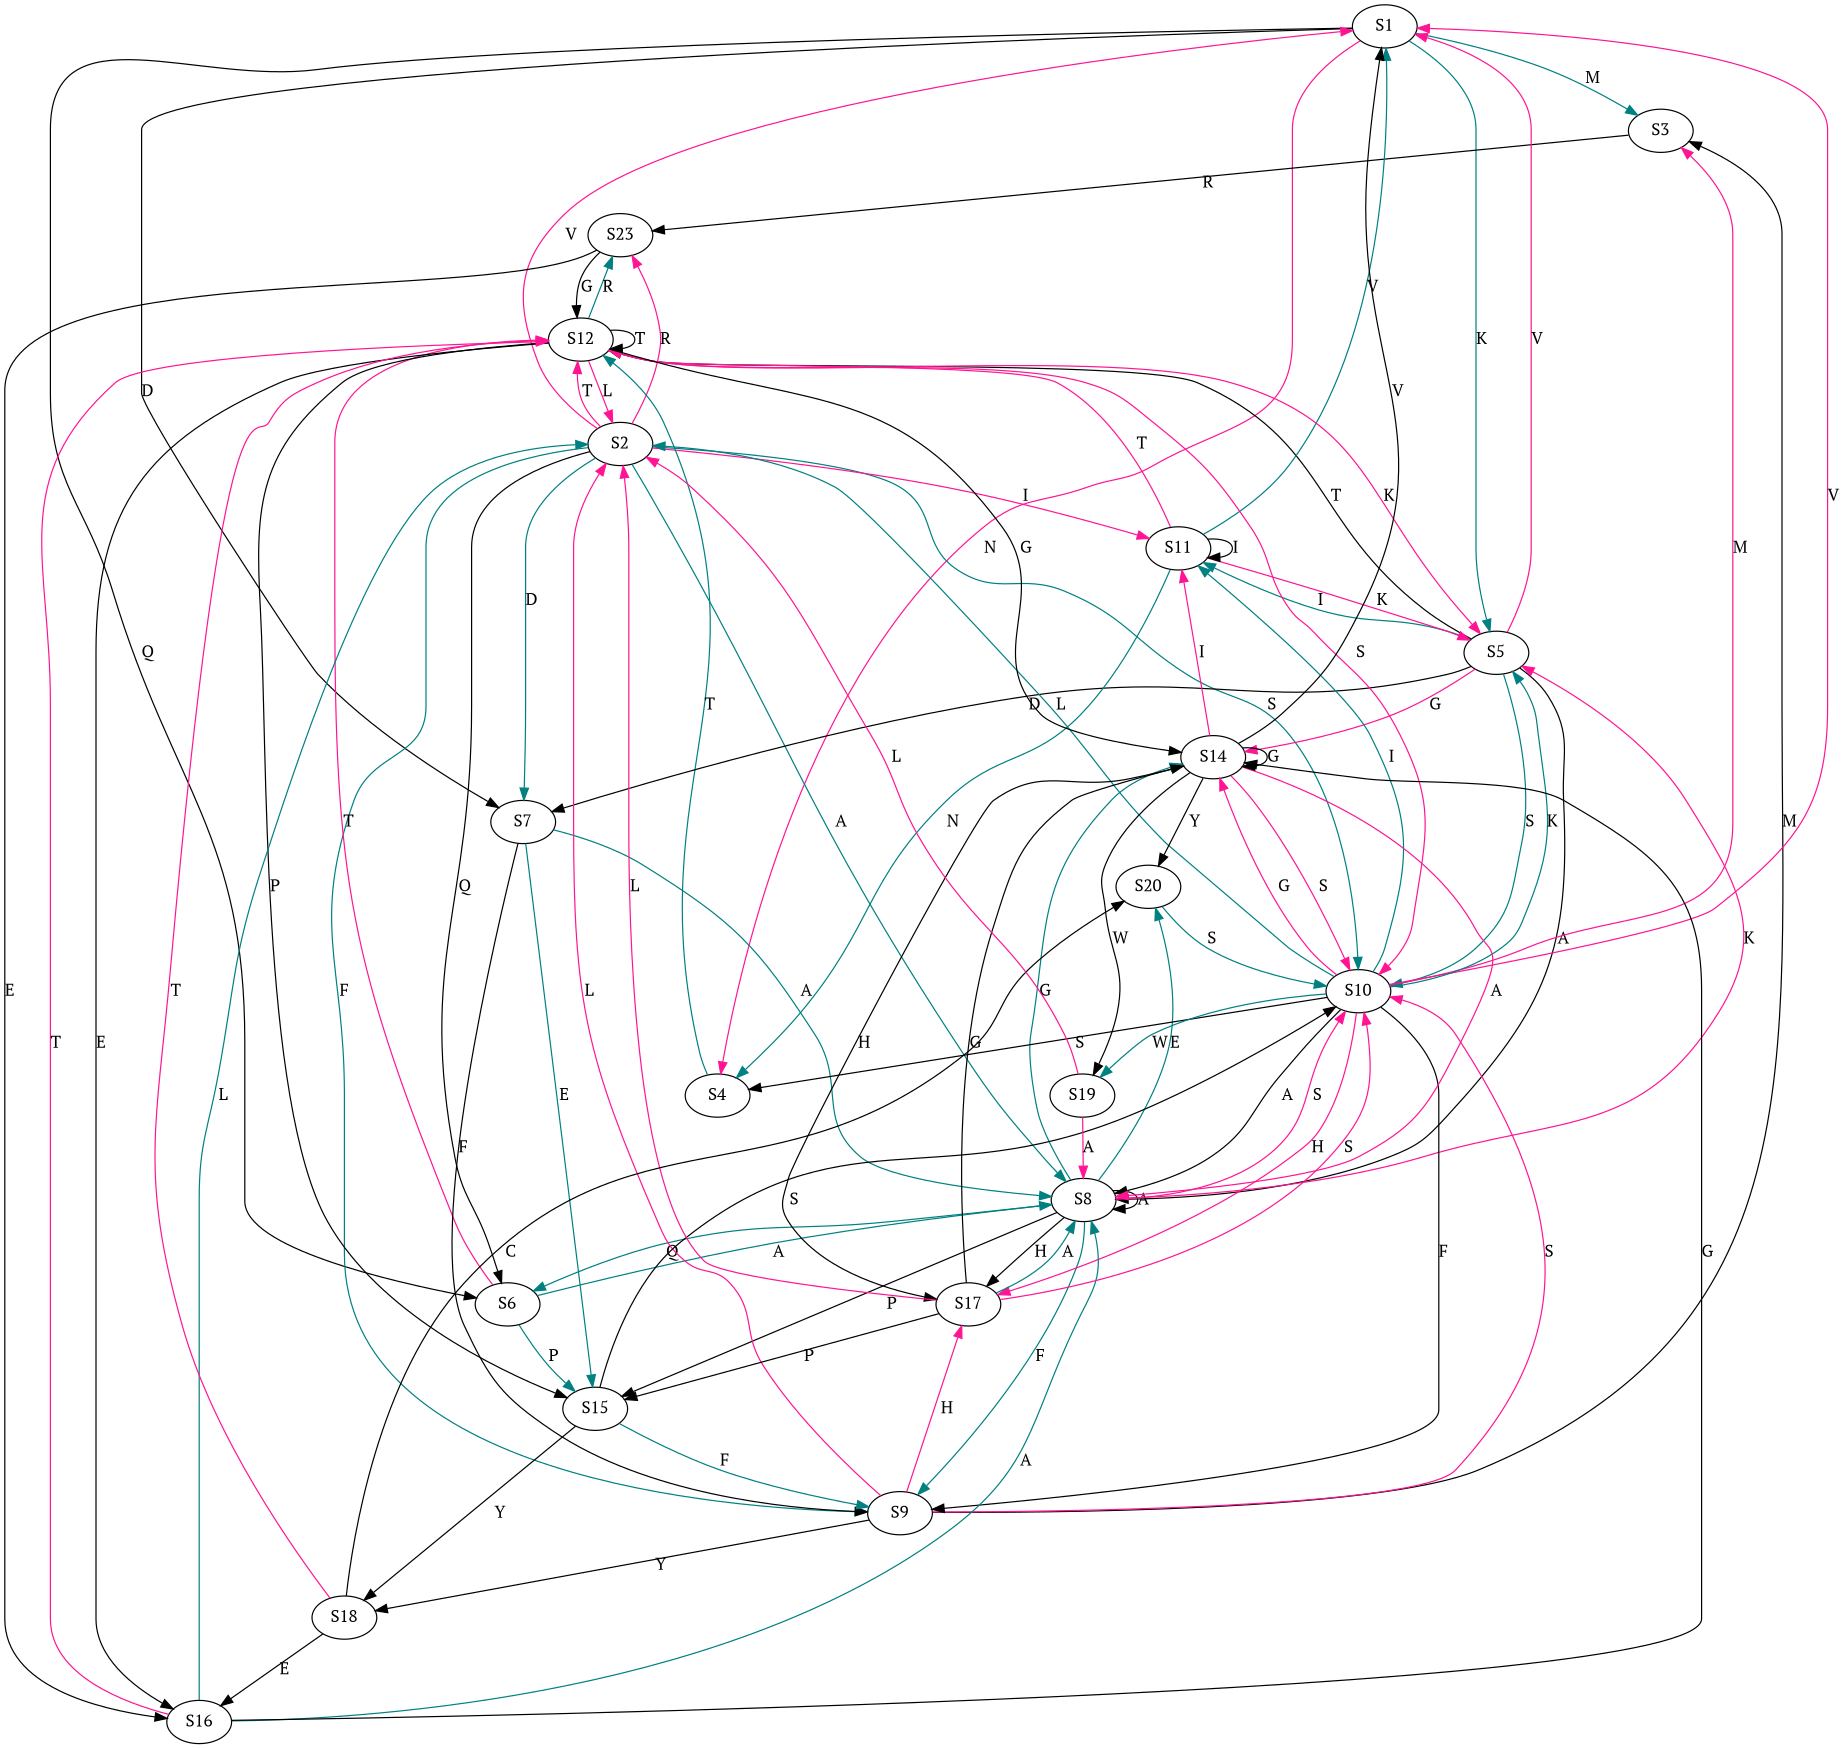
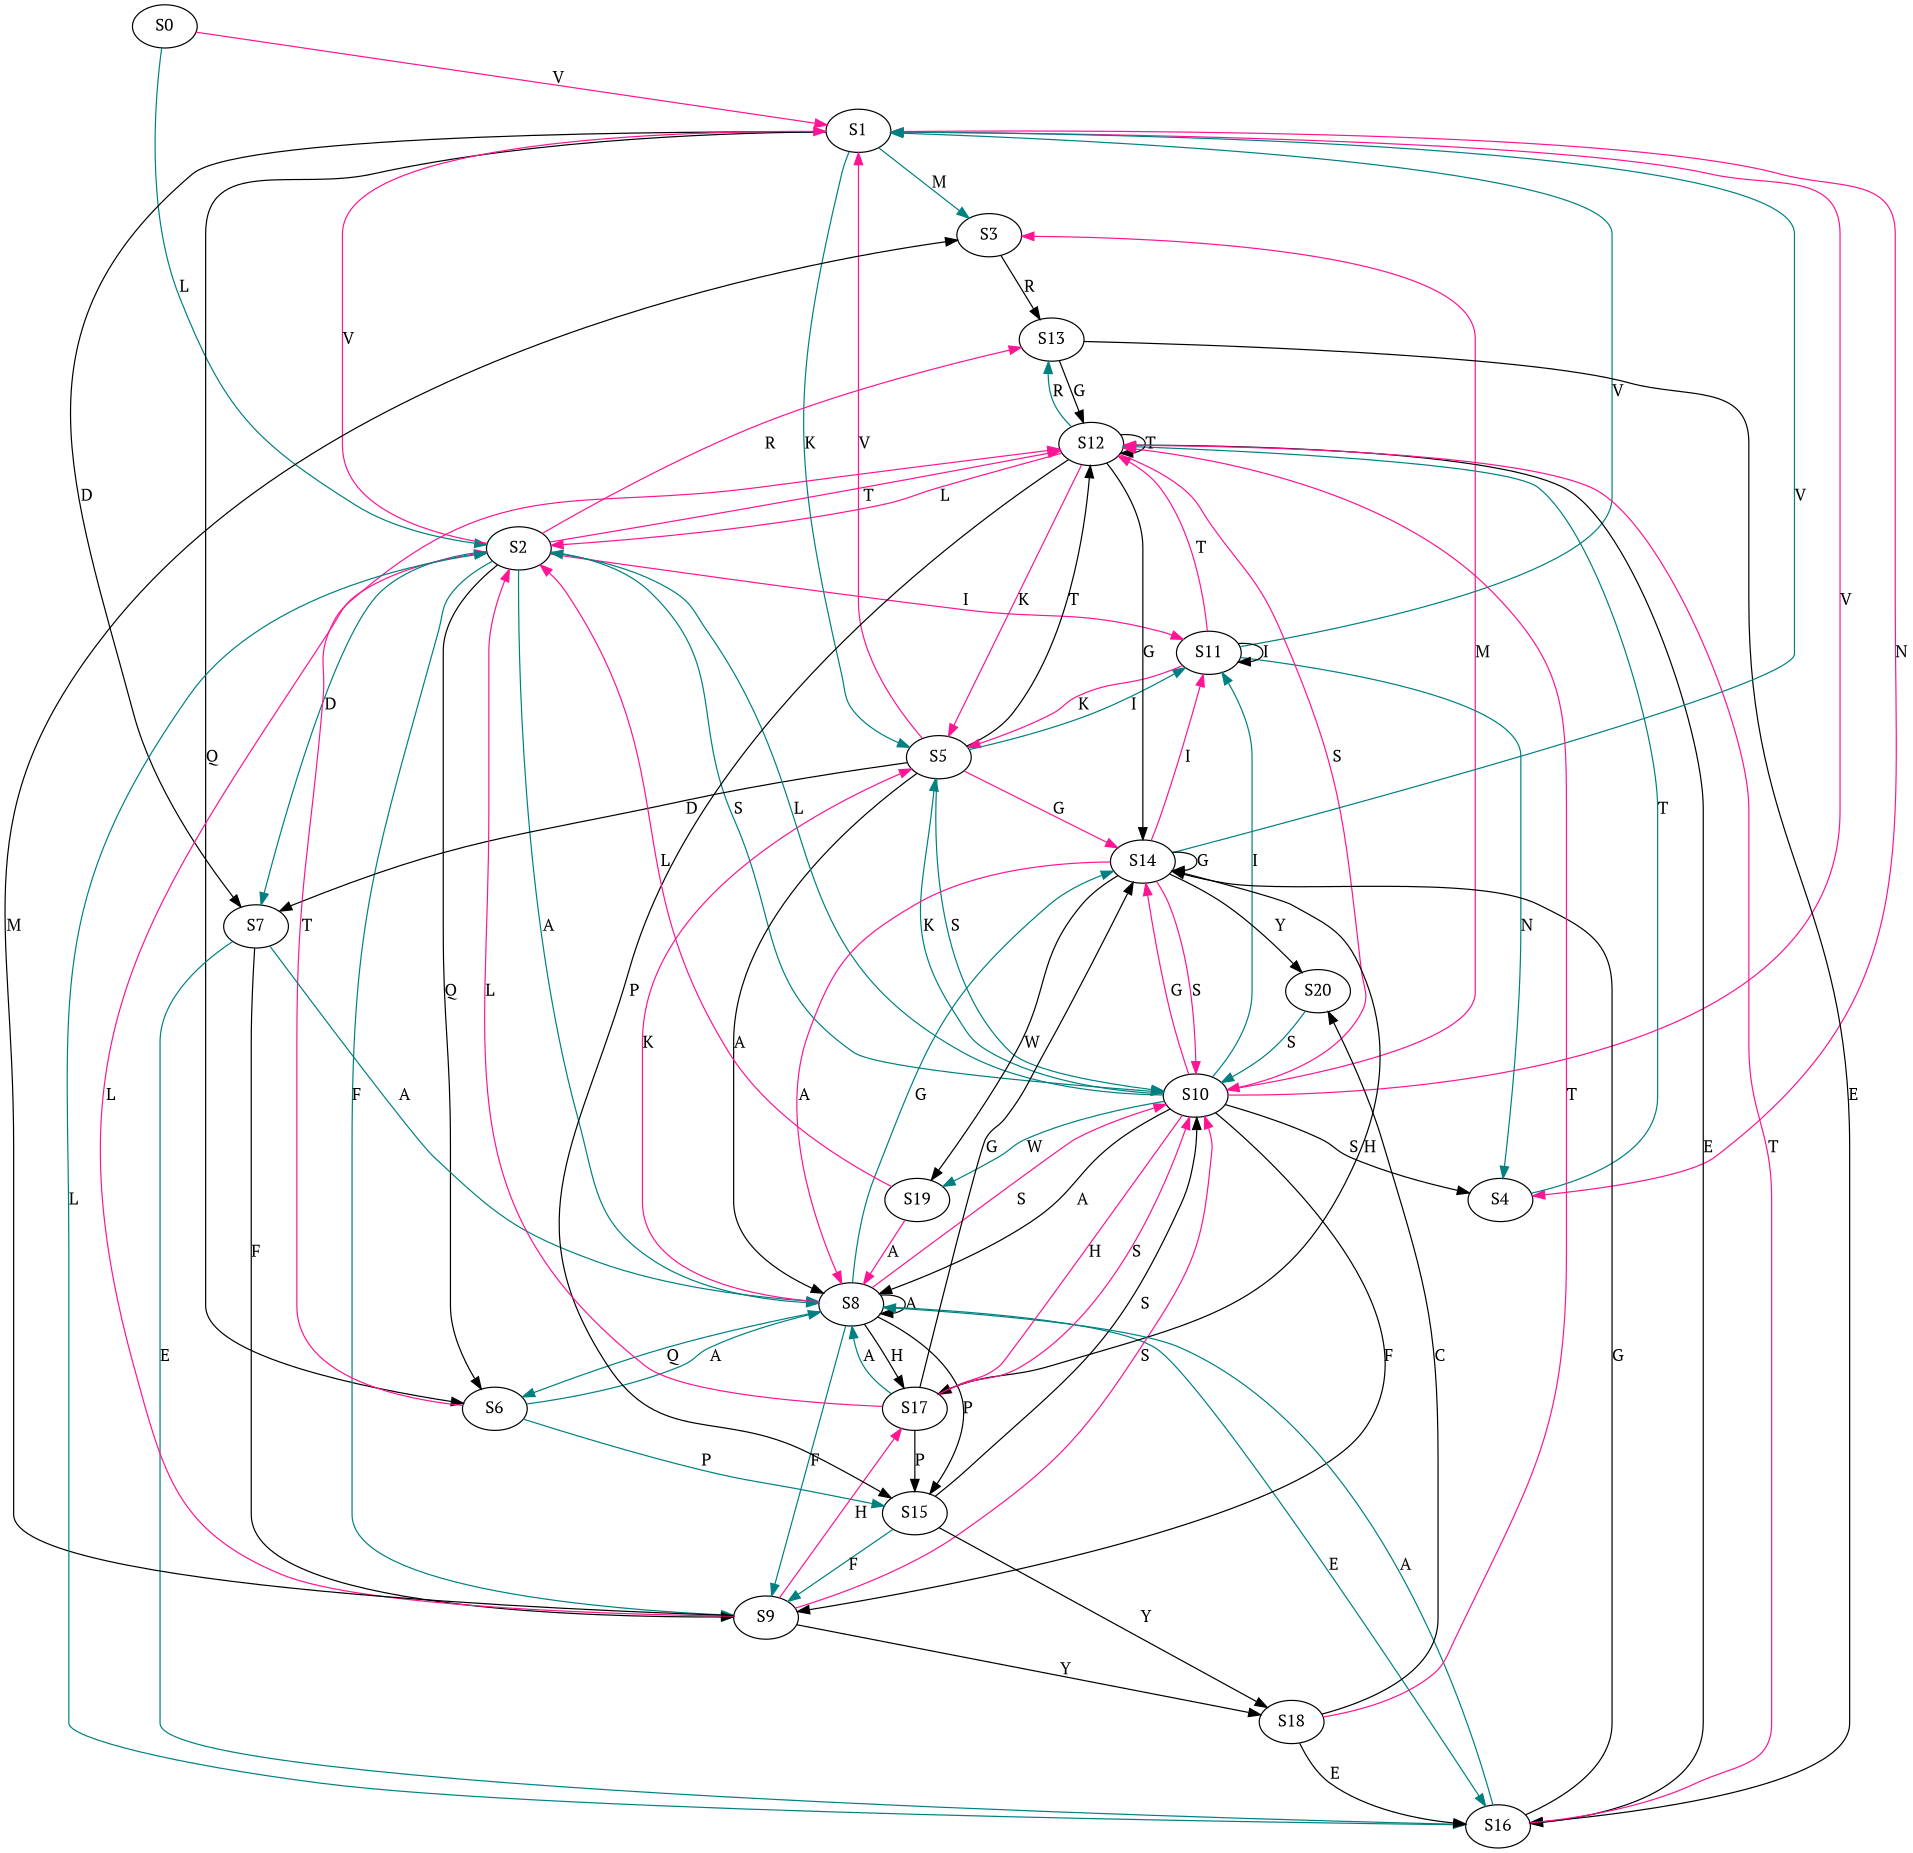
node "S0": added
node "S23": label "S23" -> "S13"
edge "S14" -> "S1": color black -> teal
edge "S8" -> "S20": now "S8" -> "S16"
edge "S7" -> "S15": now "S7" -> "S16"
